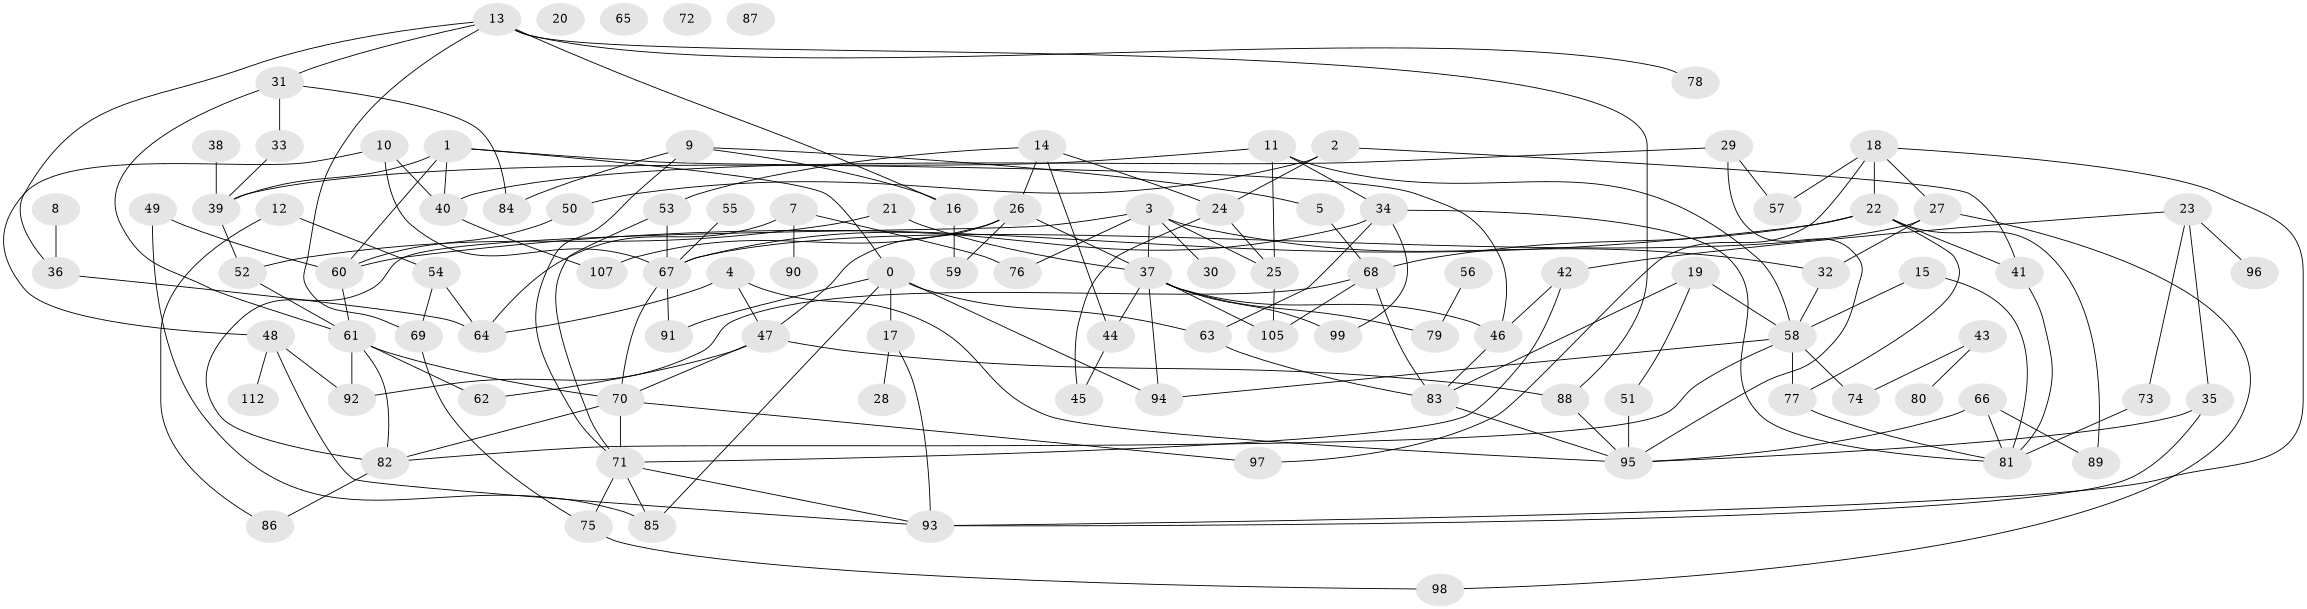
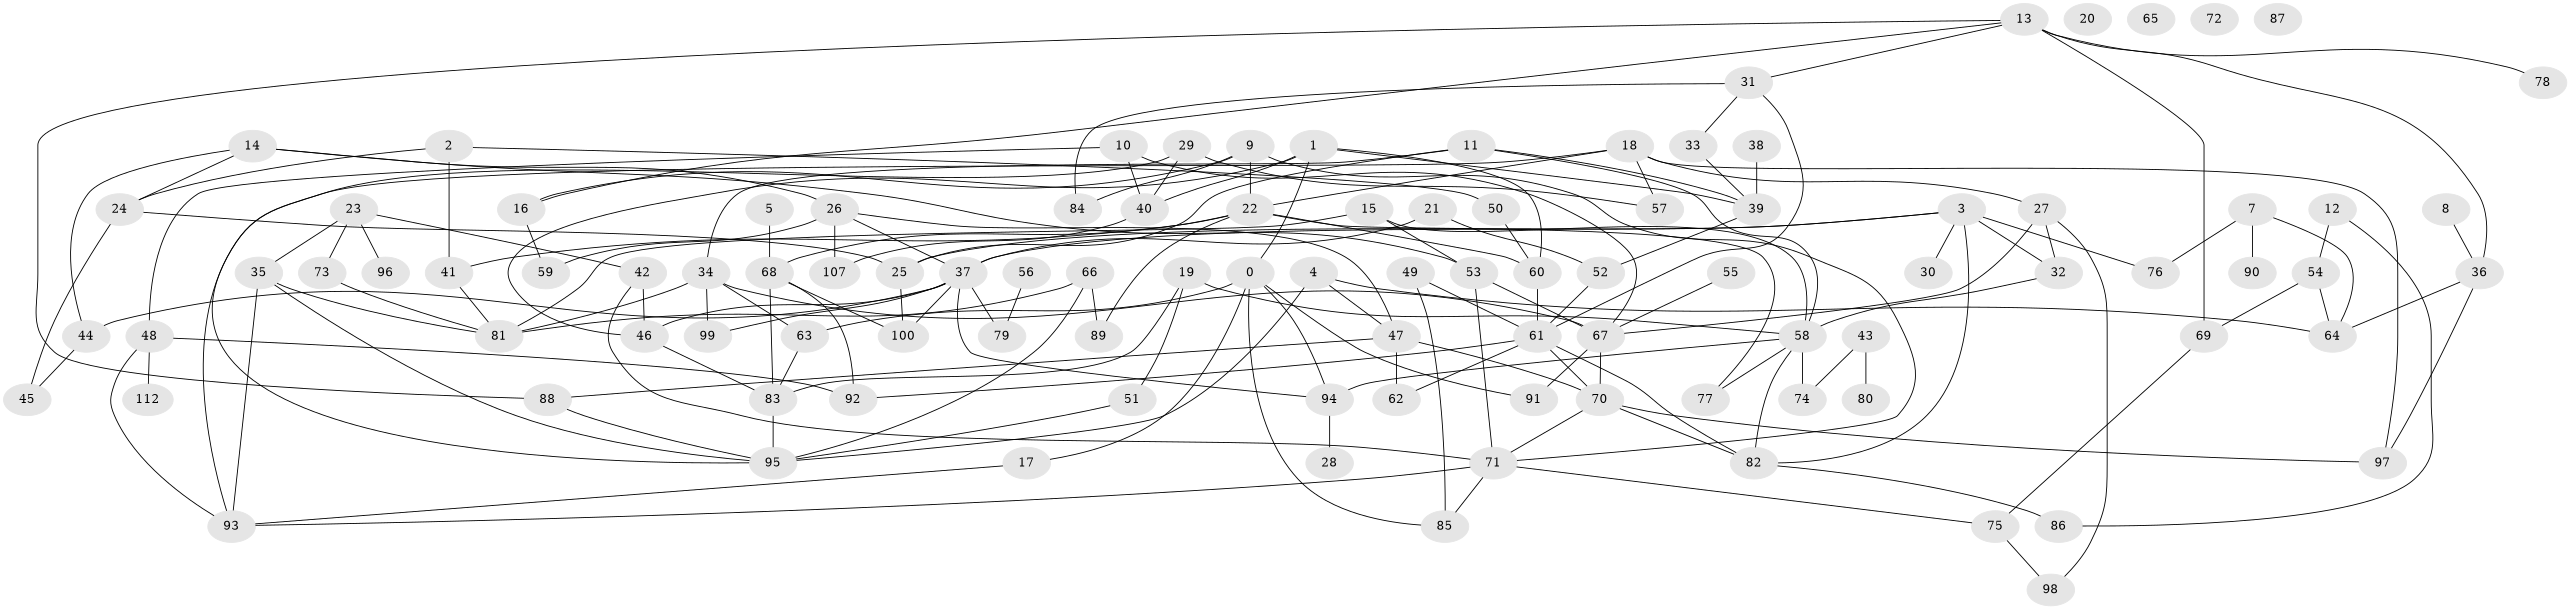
edge "9" -- "5": now "9" -- "22"
edge "49" -- "60": now "49" -- "61"
edge "15" -- "53": added
node "105": label "105" -> "100"
edge "36" -- "97": added
edge "17" -- "28": now "94" -- "28"
edge "77" -- "81": now "35" -- "81"
